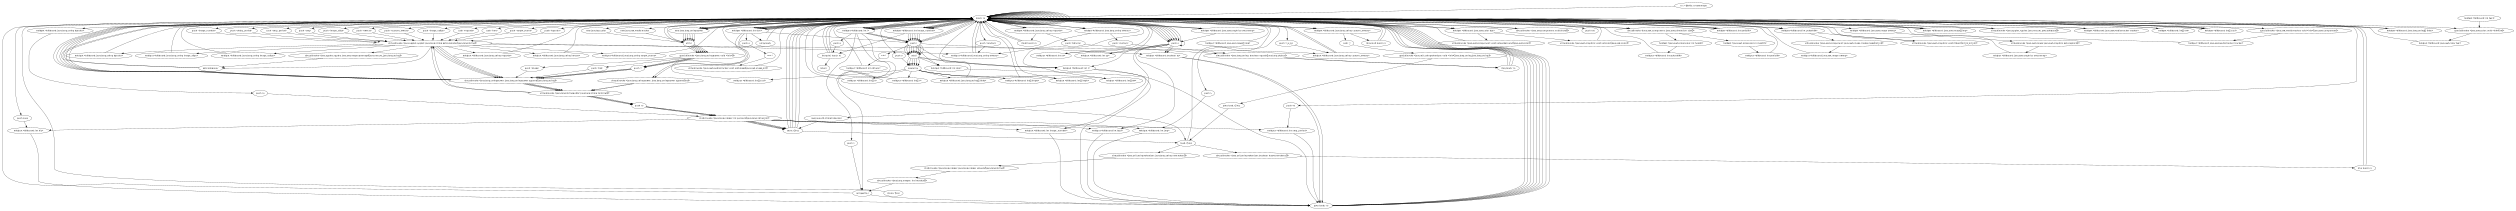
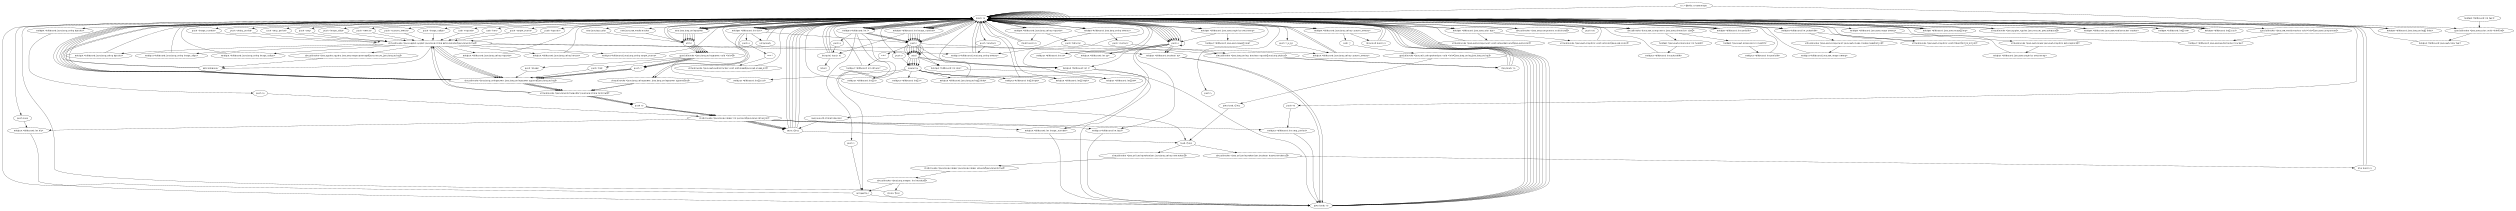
edge "load.r r0" -> "fieldget <billboard: java.lang.String[] links>": now "r0 := @this: createImage" -> "fieldget <billboard: java.lang.String[] links>"
edge "fieldget <billboard: java.awt.Graphics offScreeng>" -> "load.r r0": now "fieldget <billboard: java.awt.Graphics offScreeng>" -> "fieldput <billboard: java.awt.Image[] img>"
edge "fieldput <billboard: int[] Y>" -> "load.r r0": removed
edge "load.r $r62" -> "load.r r0": removed
node "fieldput <billboard: int jmp>": removed
edge "virtualinvoke <java.lang.Integer: int intValue()>" -> "store.r $r67": added
